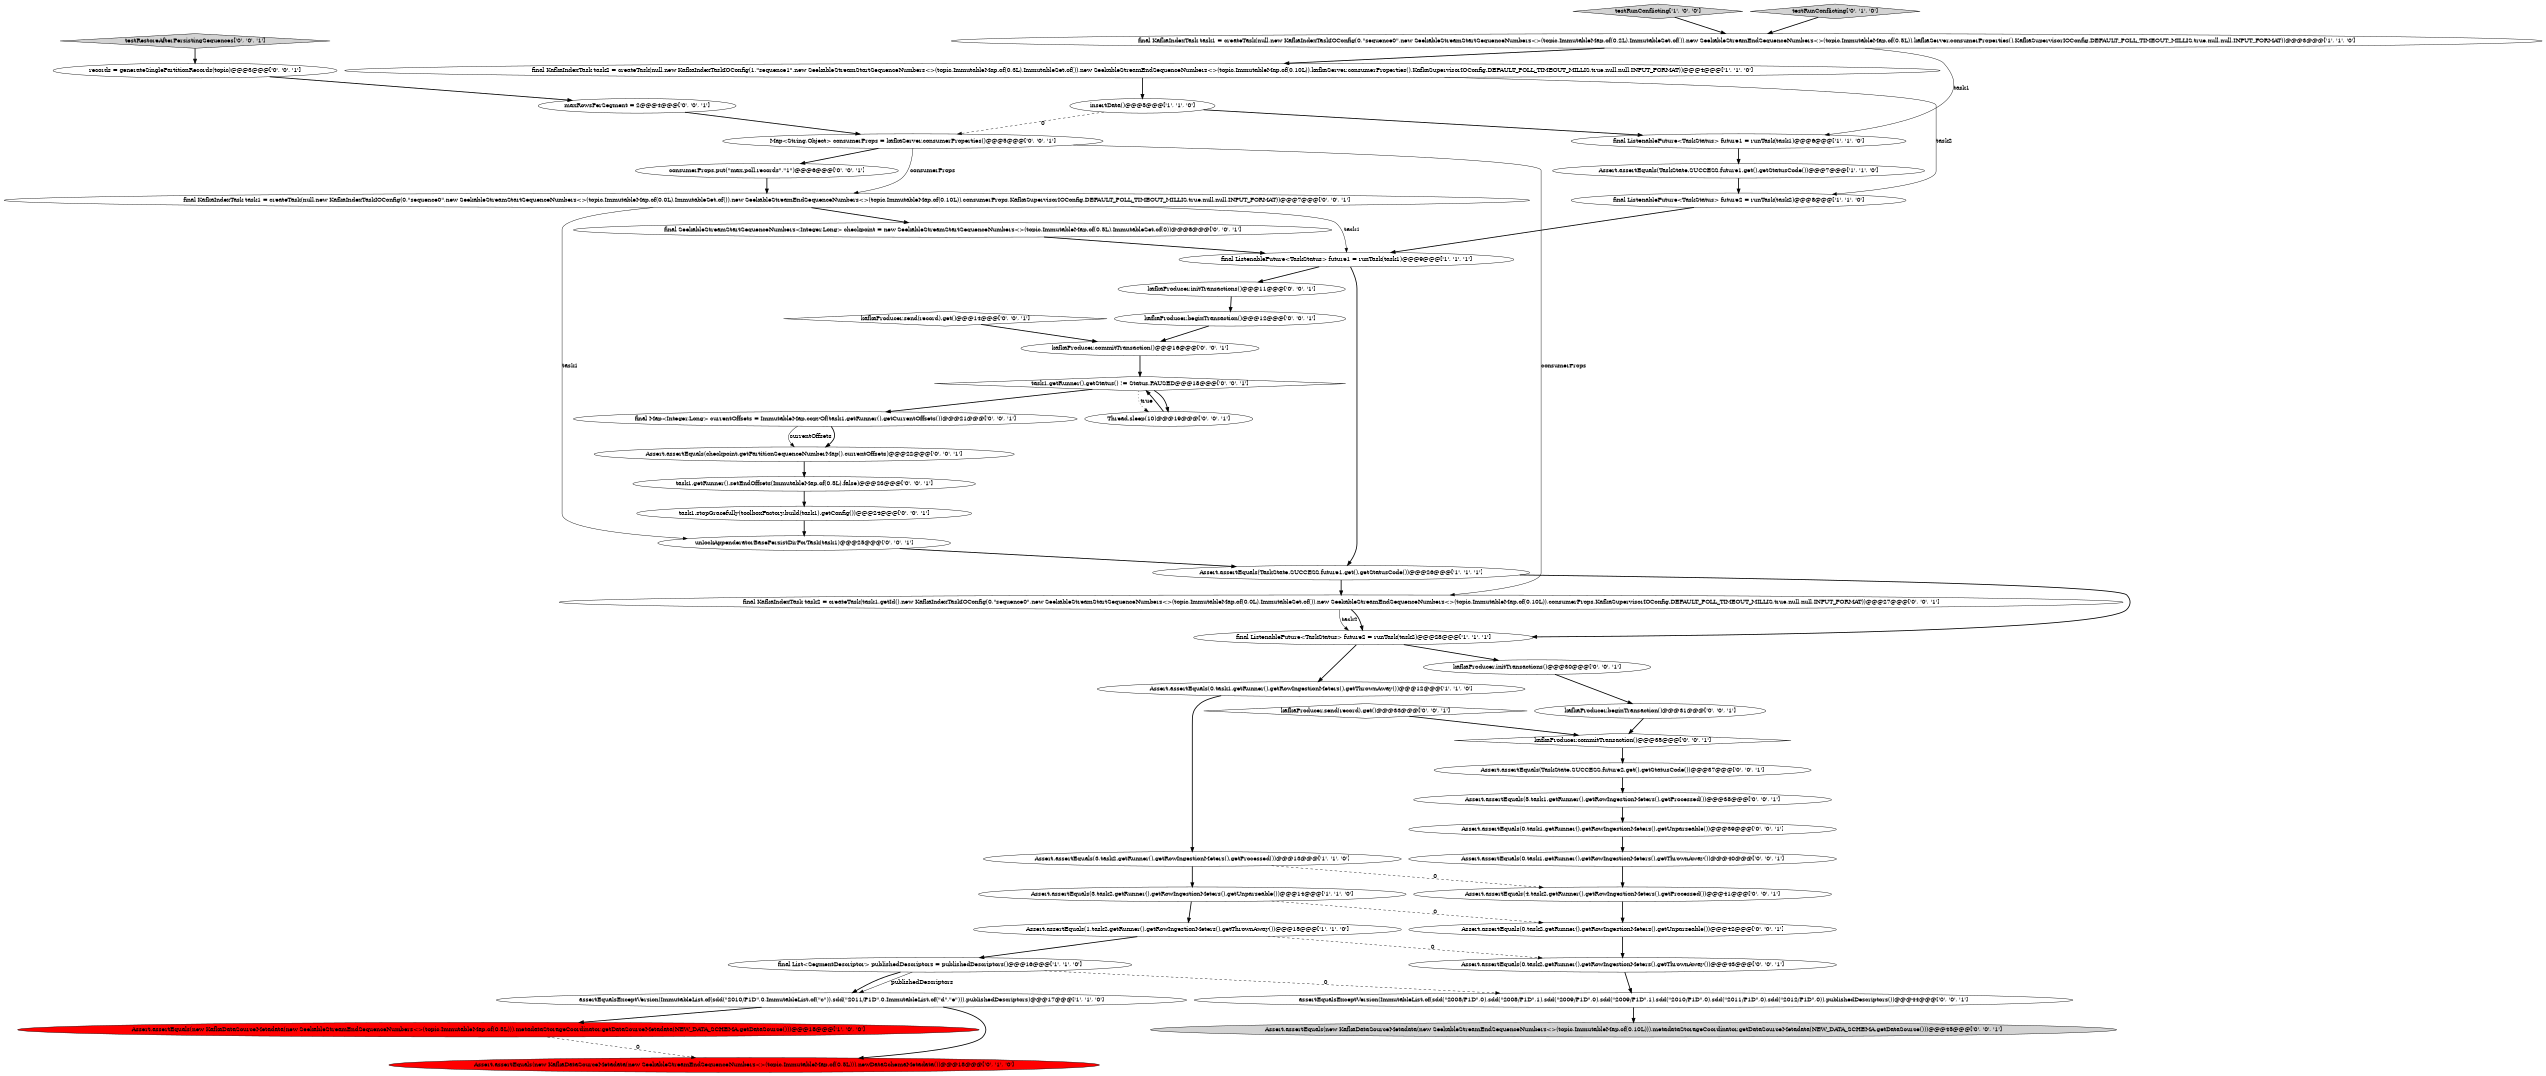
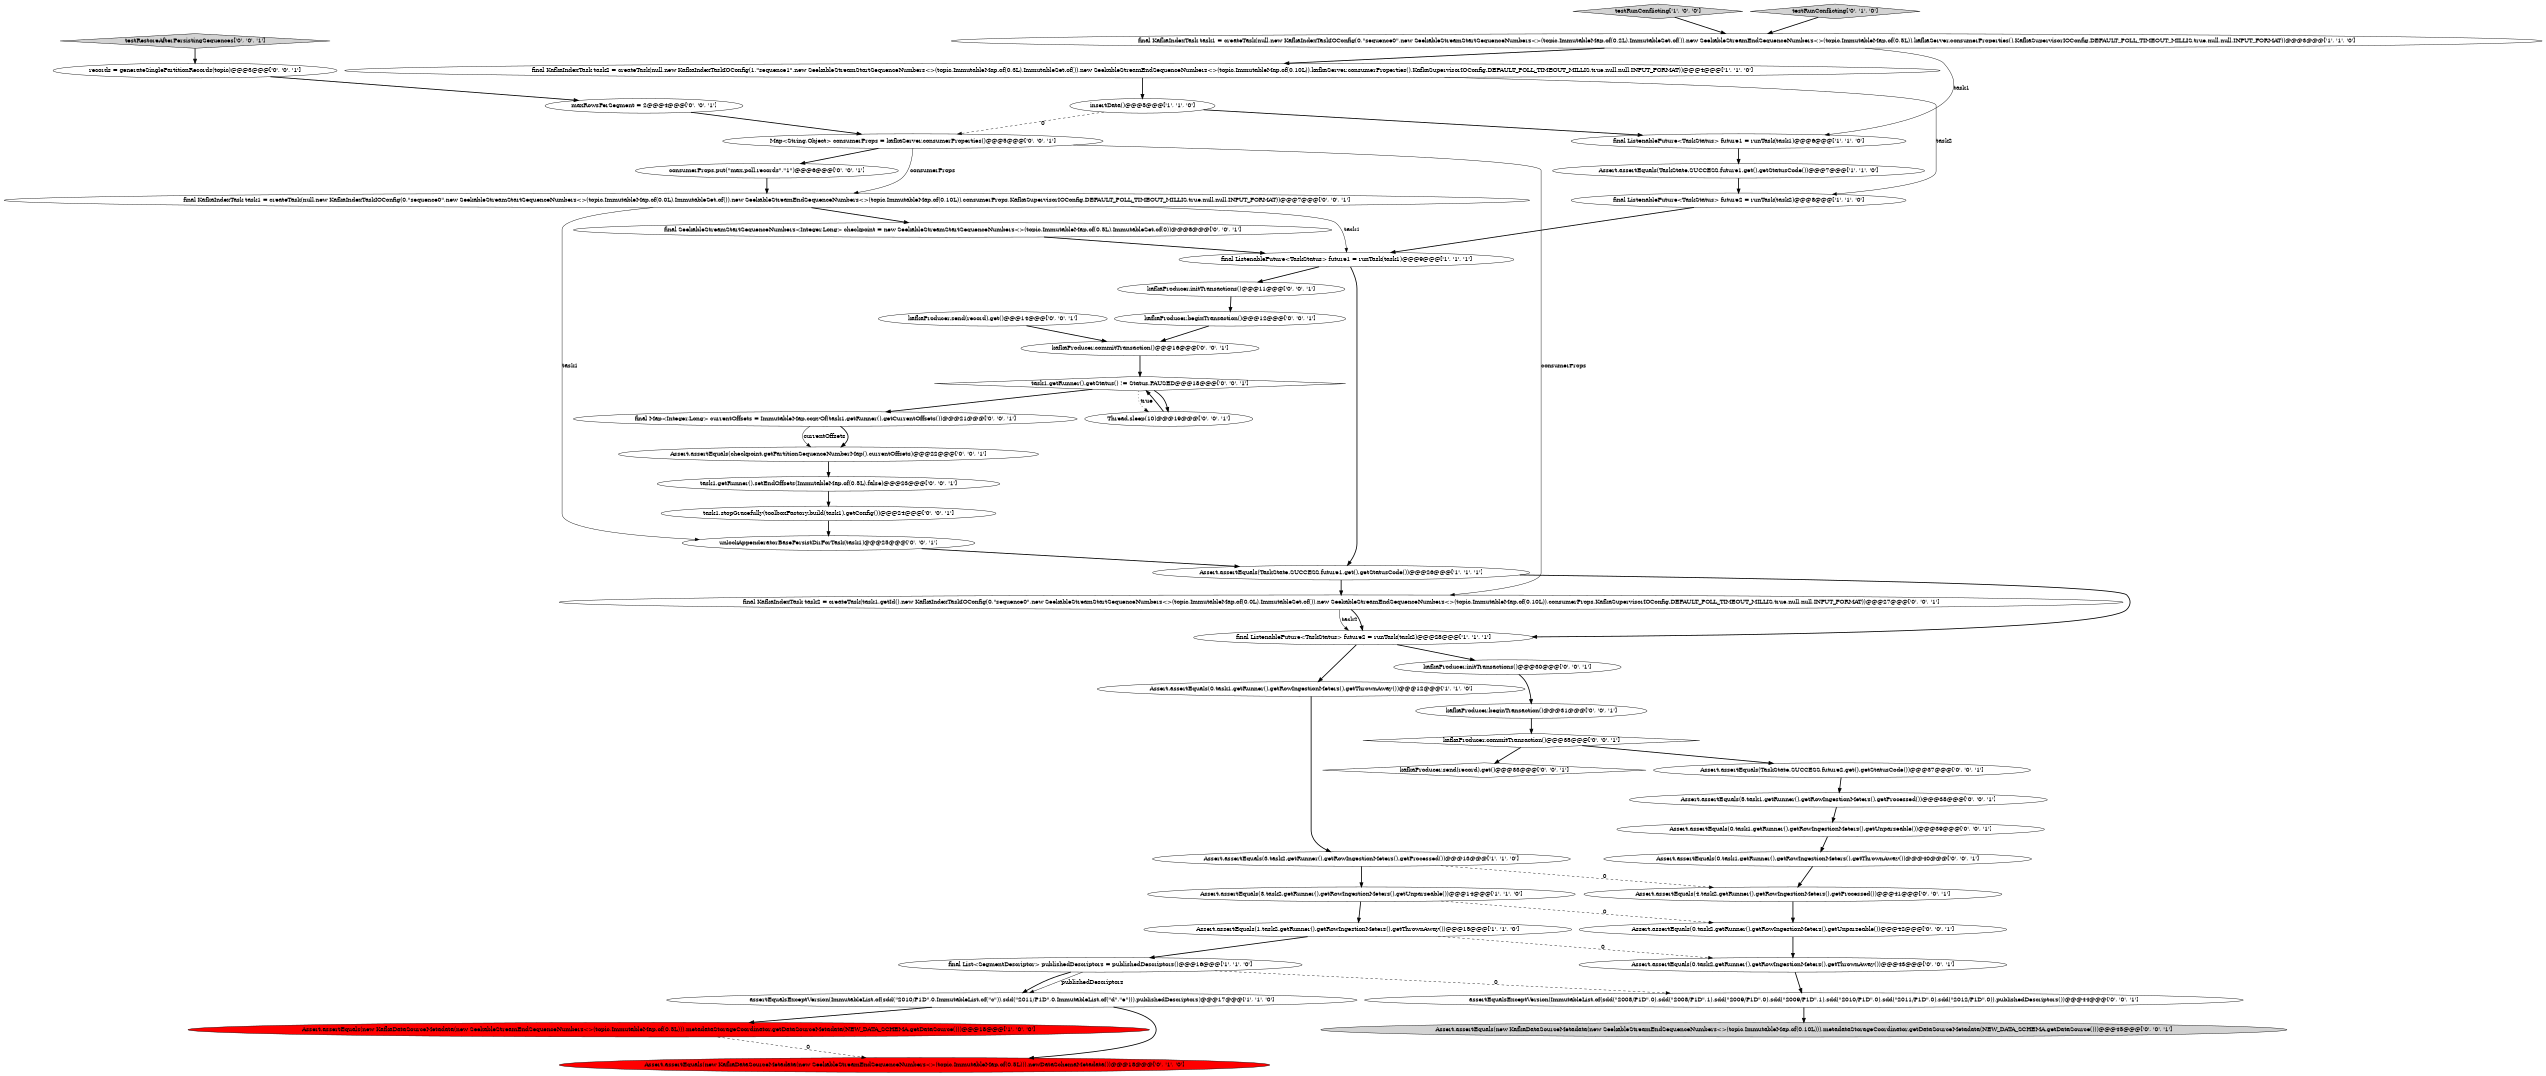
node "kafkaProducer.send(record).get()@@@14@@@['0', '0', '1']": shape diamond -> ellipse
edge "kafkaProducer.send(record).get()@@@33@@@['0', '0', '1']" -> "kafkaProducer.commitTransaction()@@@35@@@['0', '0', '1']": reversed
